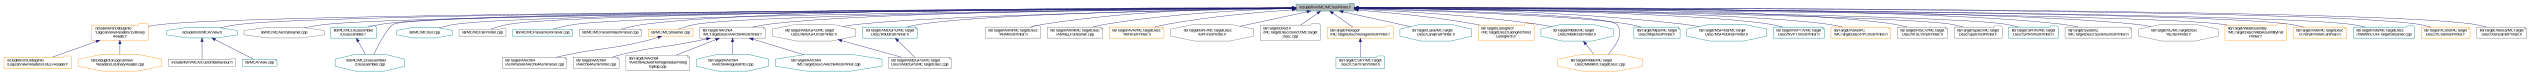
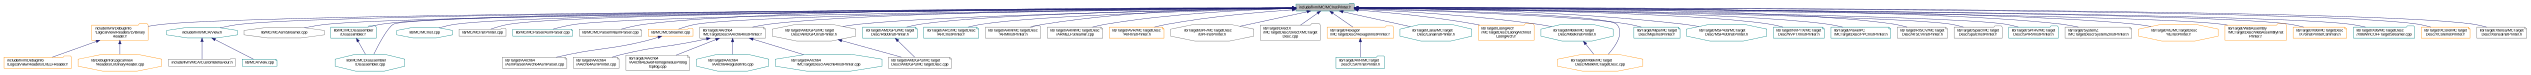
node "lib/Target/ARC/MCTargetDesc /ARCInstPrinter.h": added
node "lib/Target/PowerPC /MCTargetDesc/PPCInstPrinter.h": color darkorange -> teal
node "lib/Target/VE/MCTargetDesc /VEInstPrinter.h": color gray40 -> darkorange
node "lib/Target/CSKY/MCTarget Desc/CSKYInstPrinter.h": label "lib/Target/CSKY/MCTarget Desc/CSKYInstPrinter.h" -> "lib/Target/AVR/MCTarget Desc/CSKYInstPrinter.h"
